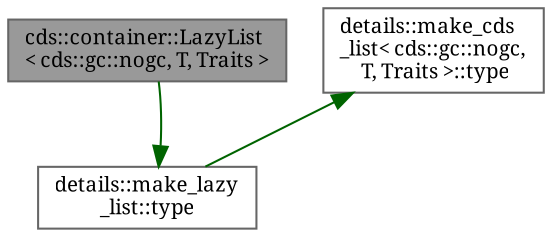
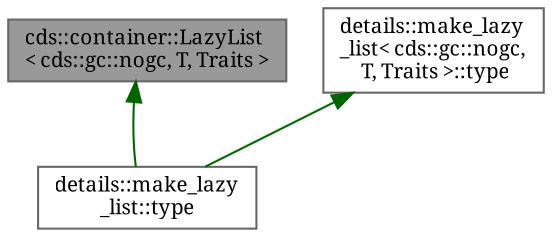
node "details::make_cds _list< cds::gc::nogc, T, Traits >::type": label "details::make_cds _list< cds::gc::nogc, T, Traits >::type" -> "details::make_lazy _list< cds::gc::nogc, T, Traits >::type"
edge "cds::container::LazyList < cds::gc::nogc, T, Traits >" -> "details::make_lazy _list::type": reversed
